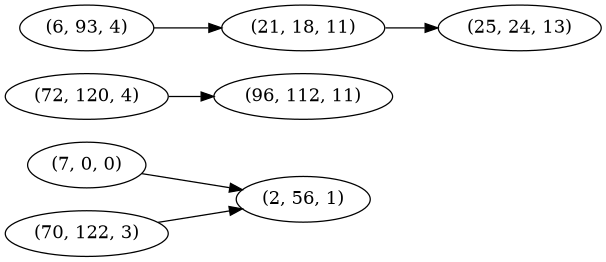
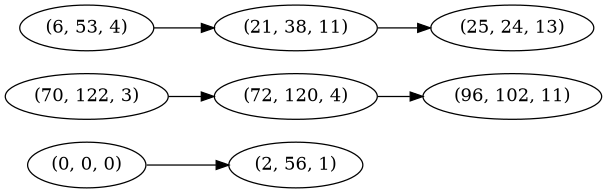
node "(6, 93, 4)": label "(6, 93, 4)" -> "(6, 53, 4)"
node "(21, 18, 11)": label "(21, 18, 11)" -> "(21, 38, 11)"
node "(96, 112, 11)": label "(96, 112, 11)" -> "(96, 102, 11)"
node "(7, 0, 0)": label "(7, 0, 0)" -> "(0, 0, 0)"
edge "(70, 122, 3)" -> "(2, 56, 1)": now "(70, 122, 3)" -> "(72, 120, 4)"
